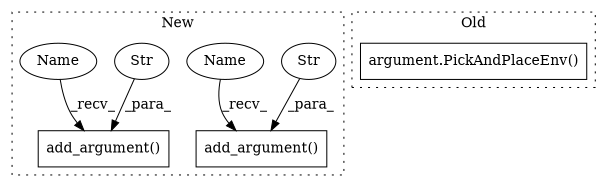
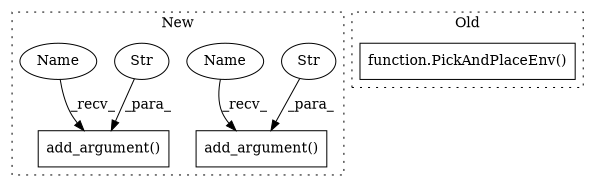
node "argument.PickAndPlaceEnv()": label "argument.PickAndPlaceEnv()" -> "function.PickAndPlaceEnv()"
